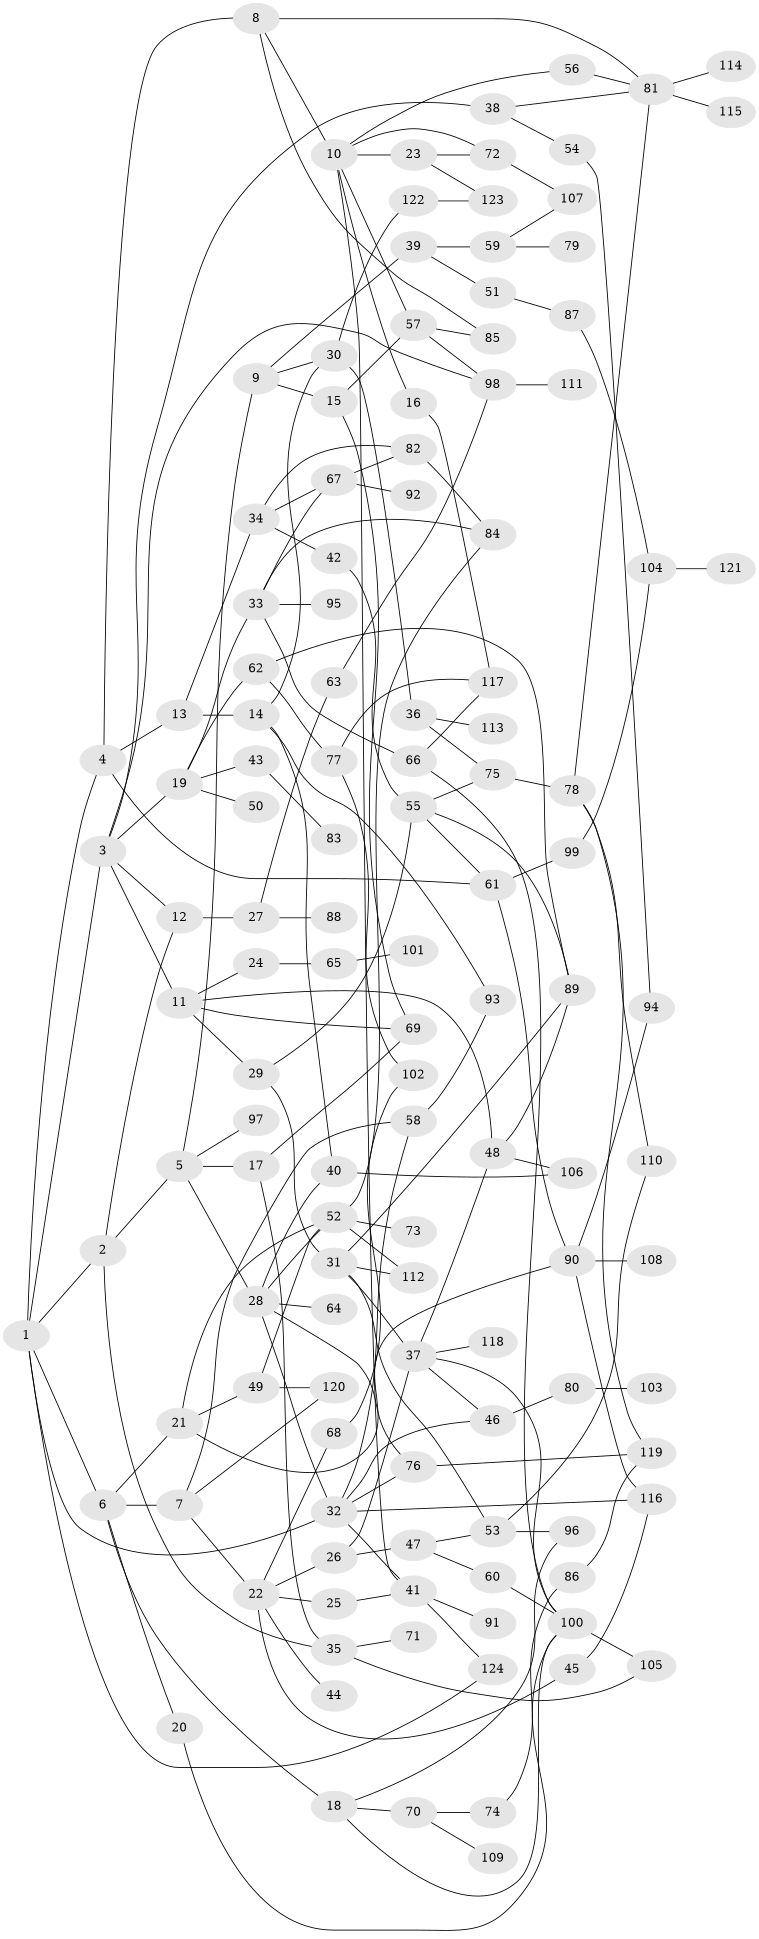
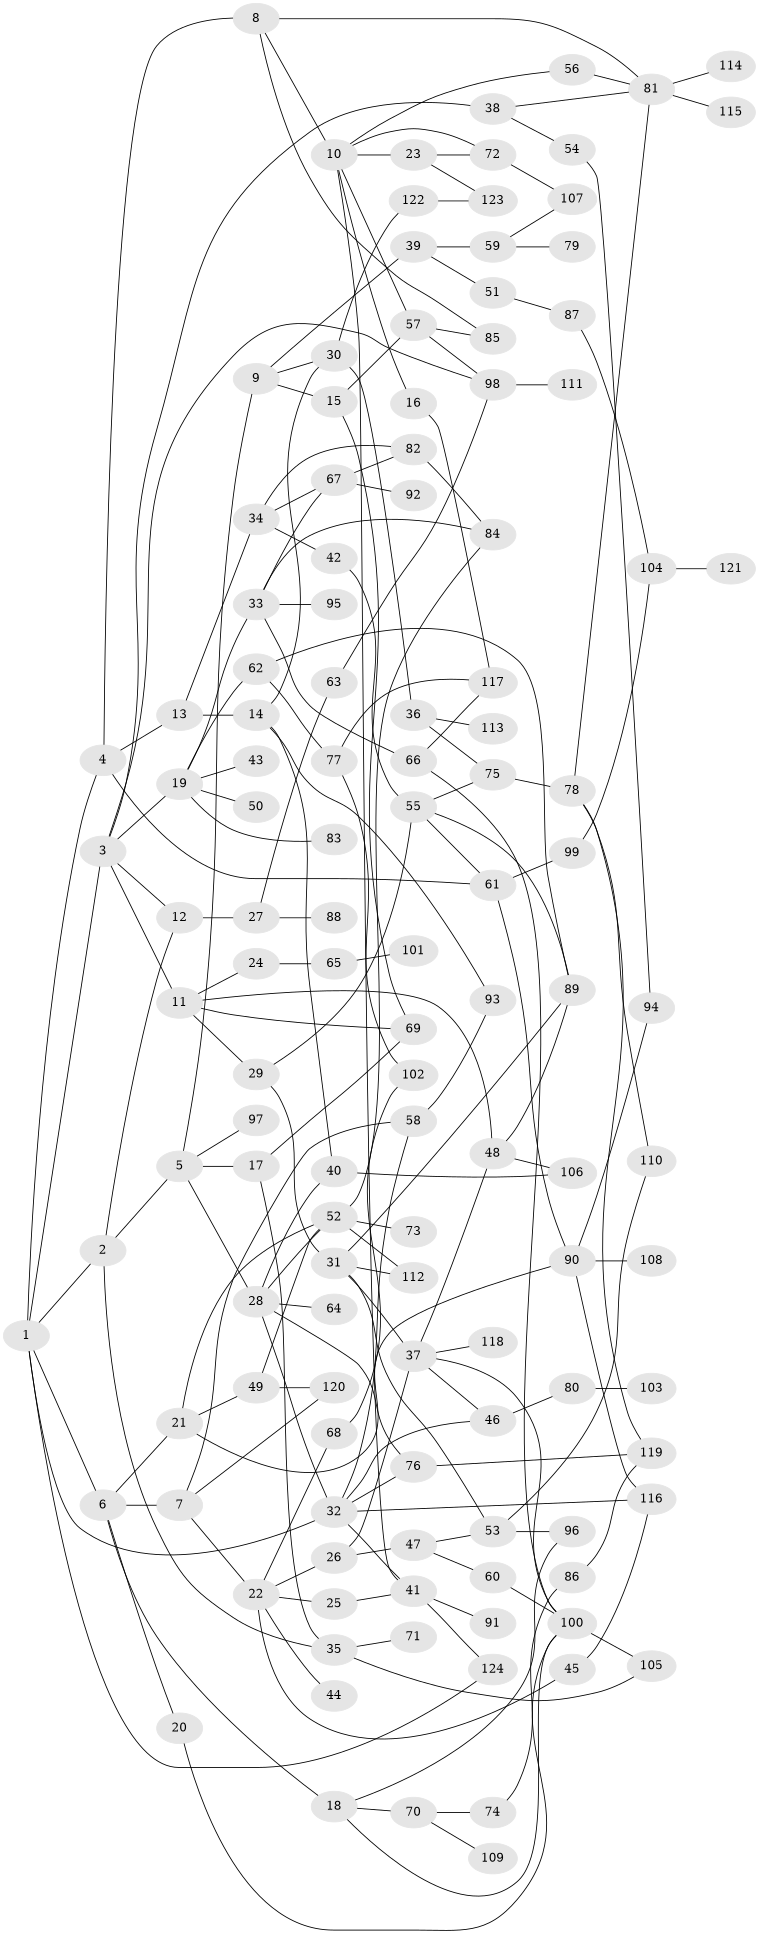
edge "43" -- "83": now "19" -- "83"
